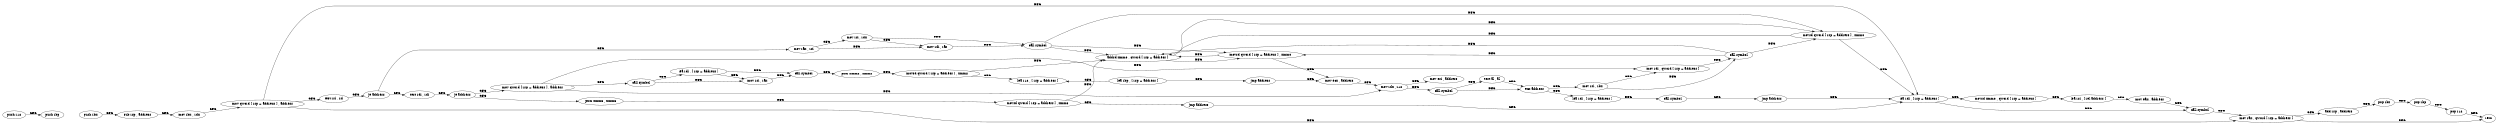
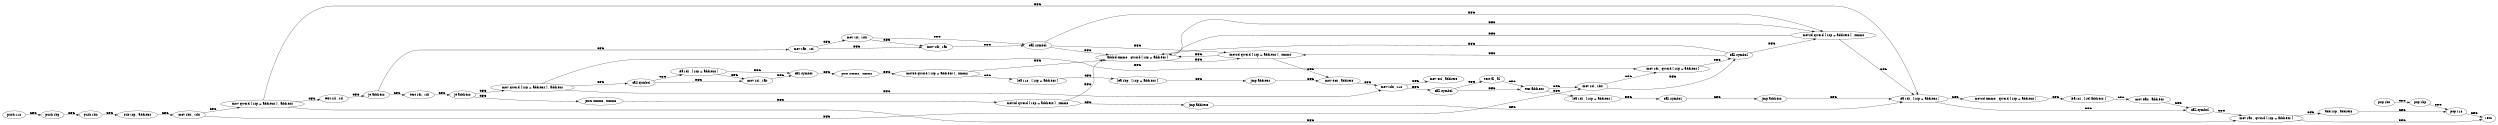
edge "lea rbp , [ rsp + address ]" -> "lea r12 , [ rsp + address ]": reversed
edge "add rsp , address" -> "pop rbx": now "add rsp , address" -> "pop r12"
edge "push rbp" -> "push rbx": added, label "CFG"
edge "mov rbx , rdx" -> "mov rsi , rbx": added, label "DFG"
